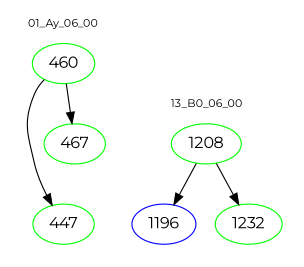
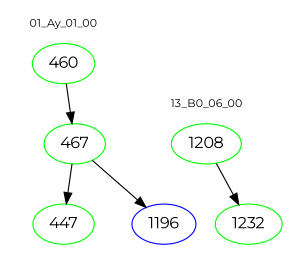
cluster "01_Ay_06_00": label "01_Ay_06_00" -> "01_Ay_01_00"
edge "460" -> "447": now "467" -> "447"
edge "1208" -> "1196": now "467" -> "1196"
